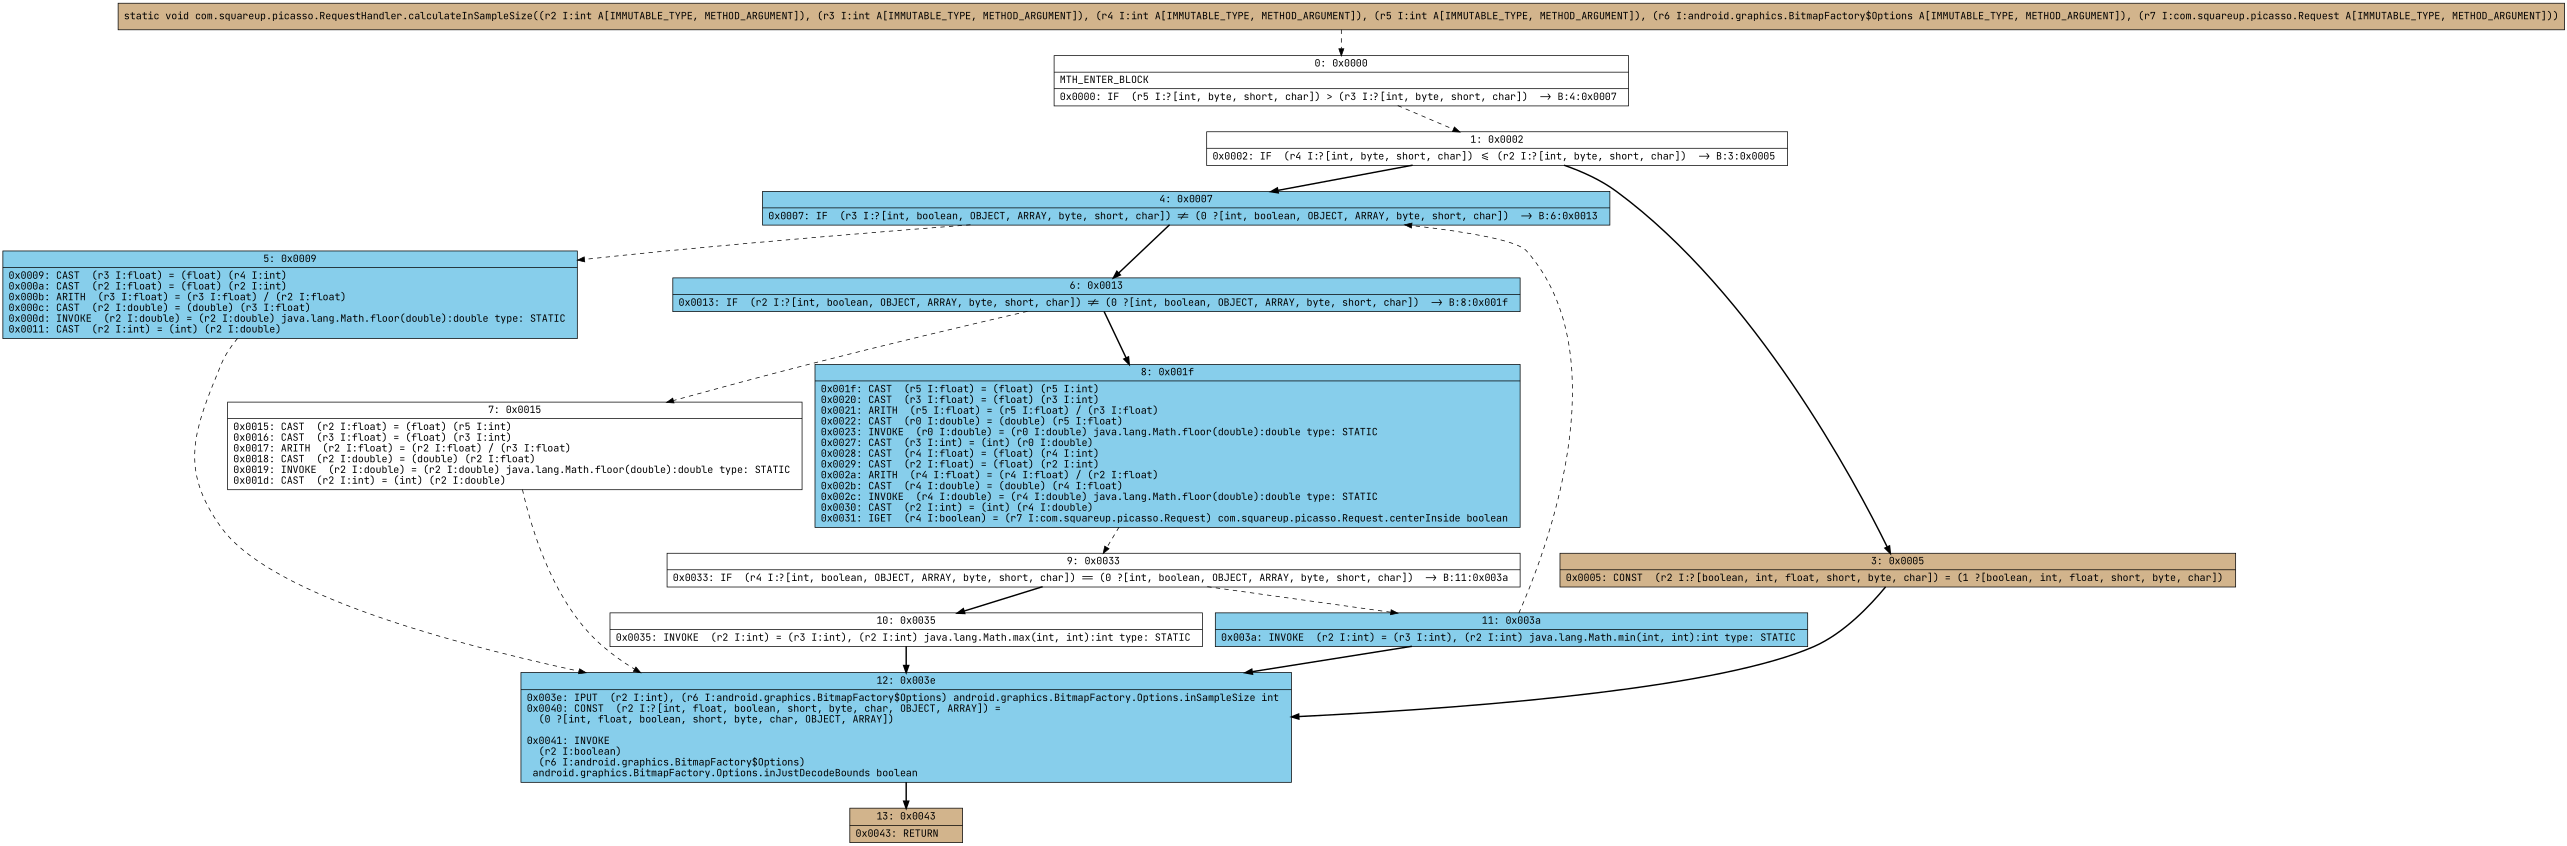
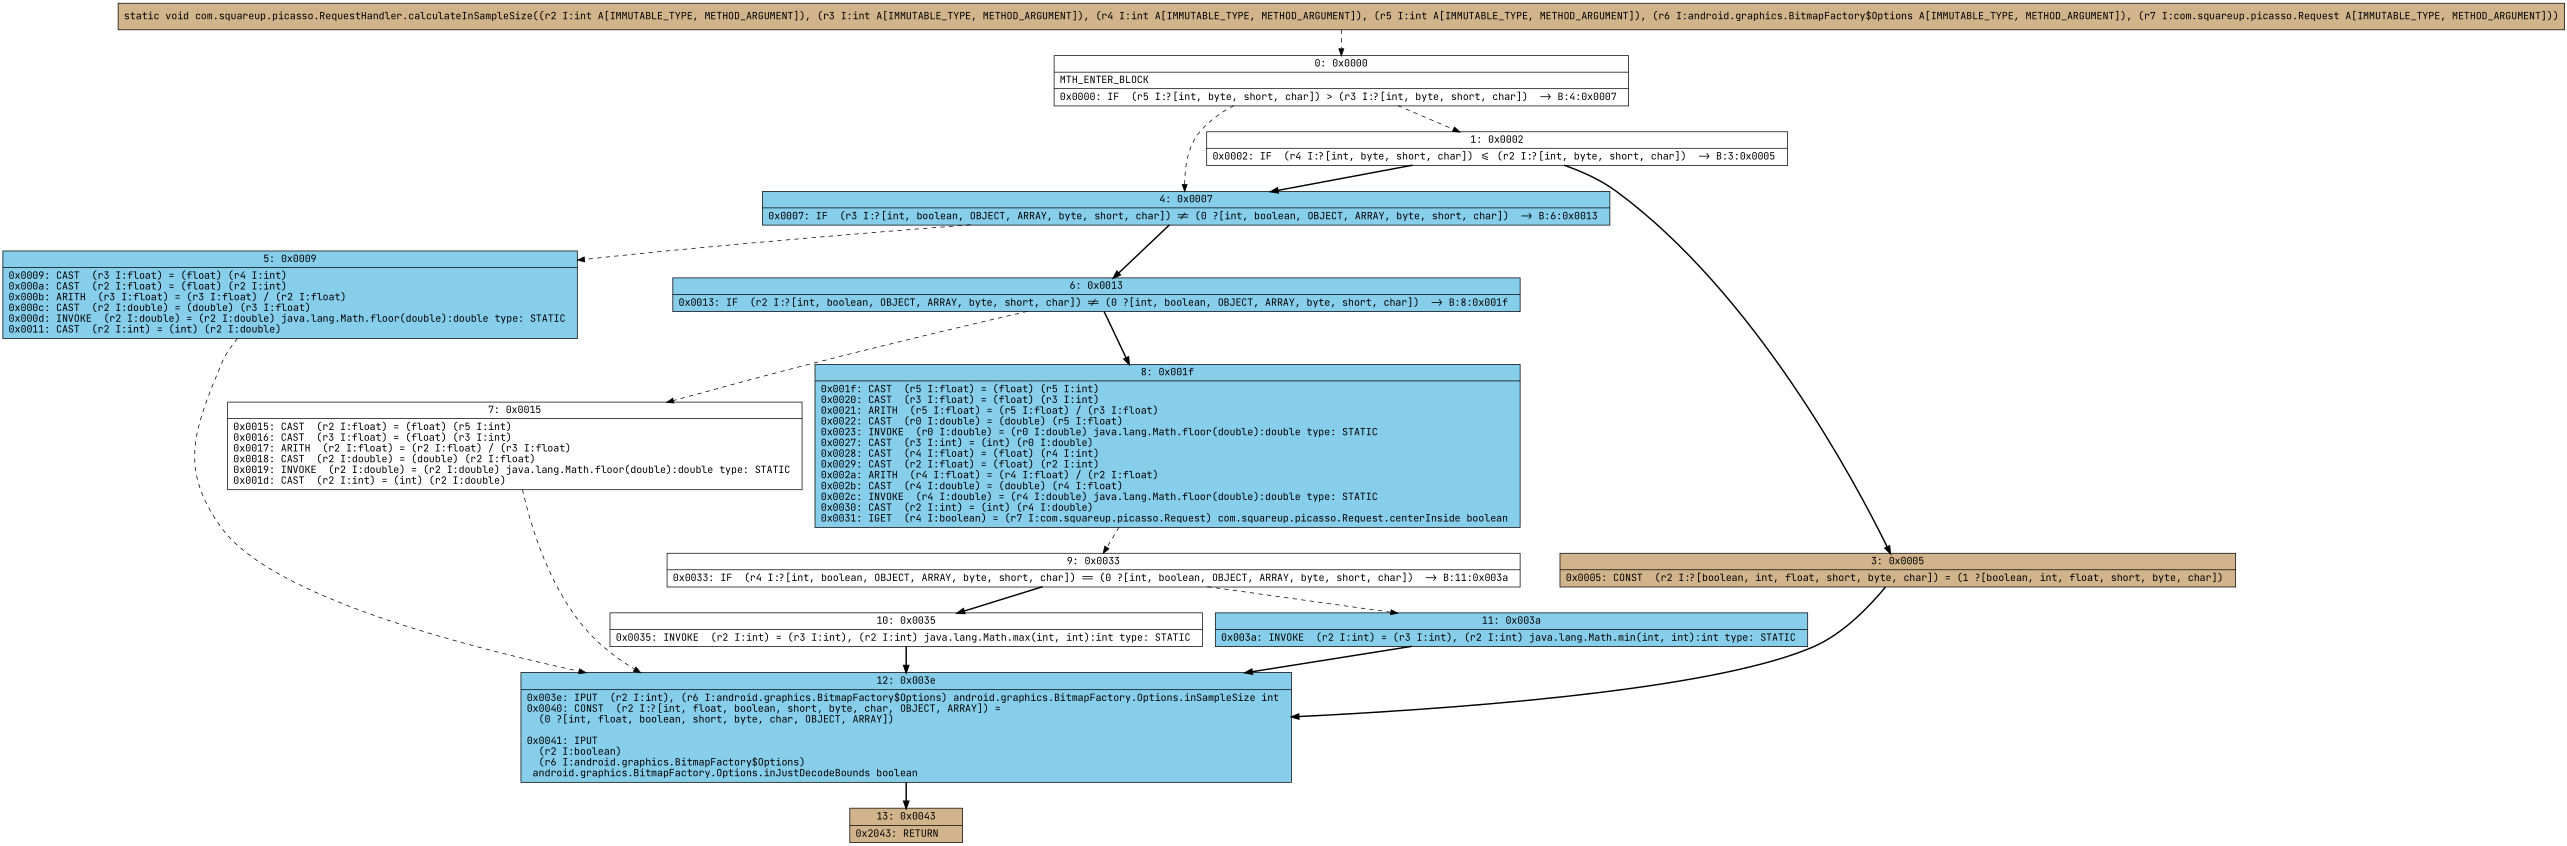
edge "11: 0x003a" -> "4: 0x0007": now "0: 0x0000" -> "4: 0x0007"
node "12: 0x003e": text "0x0041: INVOKE" -> "0x0041: IPUT"
node "13: 0x0043": text "0x0043: RETURN" -> "0x2043: RETURN"
